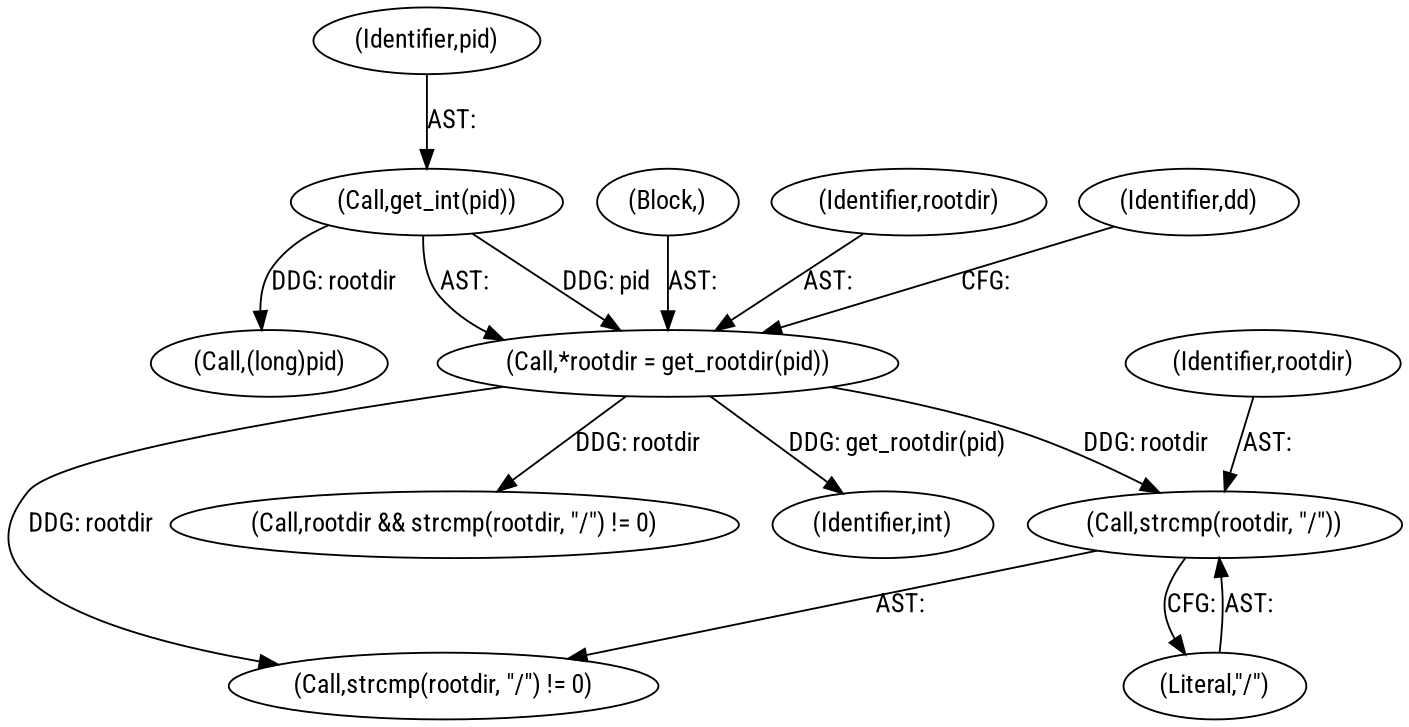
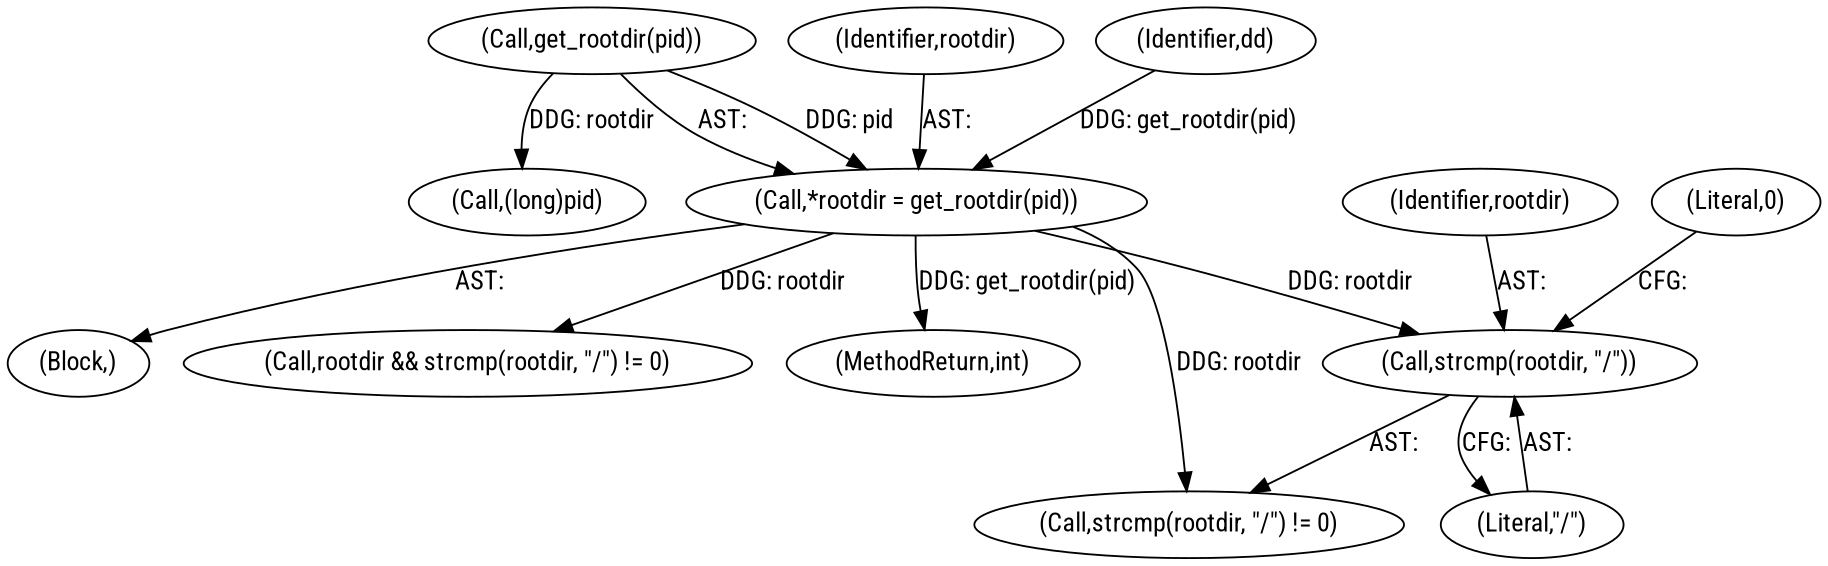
node "(Identifier,pid)": removed
node "(Call,get_int(pid))": label "(Call,get_int(pid))" -> "(Call,get_rootdir(pid))"
node "(Literal,0)": added
edge "(Block,)" -> "(Call,*rootdir = get_rootdir(pid))": reversed
edge "(Identifier,dd)" -> "(Call,*rootdir = get_rootdir(pid))": label "CFG: " -> "DDG: get_rootdir(pid)"
node "(Identifier,int)": label "(Identifier,int)" -> "(MethodReturn,int)"
